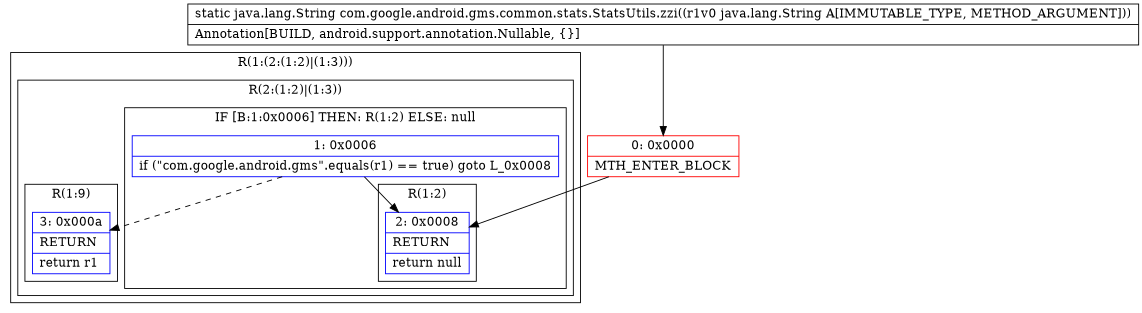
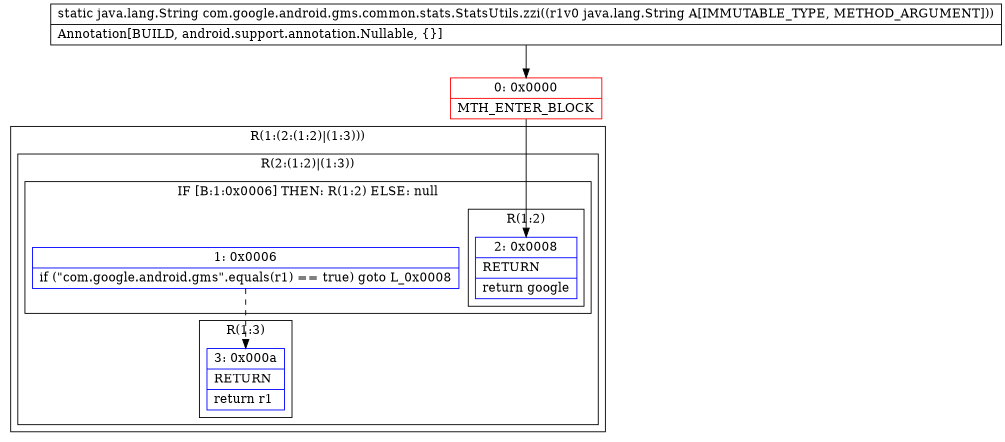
edge "1: 0x0006" -> "2: 0x0008": removed
cluster "R(1:9)": label "R(1:9)" -> "R(1:3)"
node "2: 0x0008": text "return null" -> "return google"
